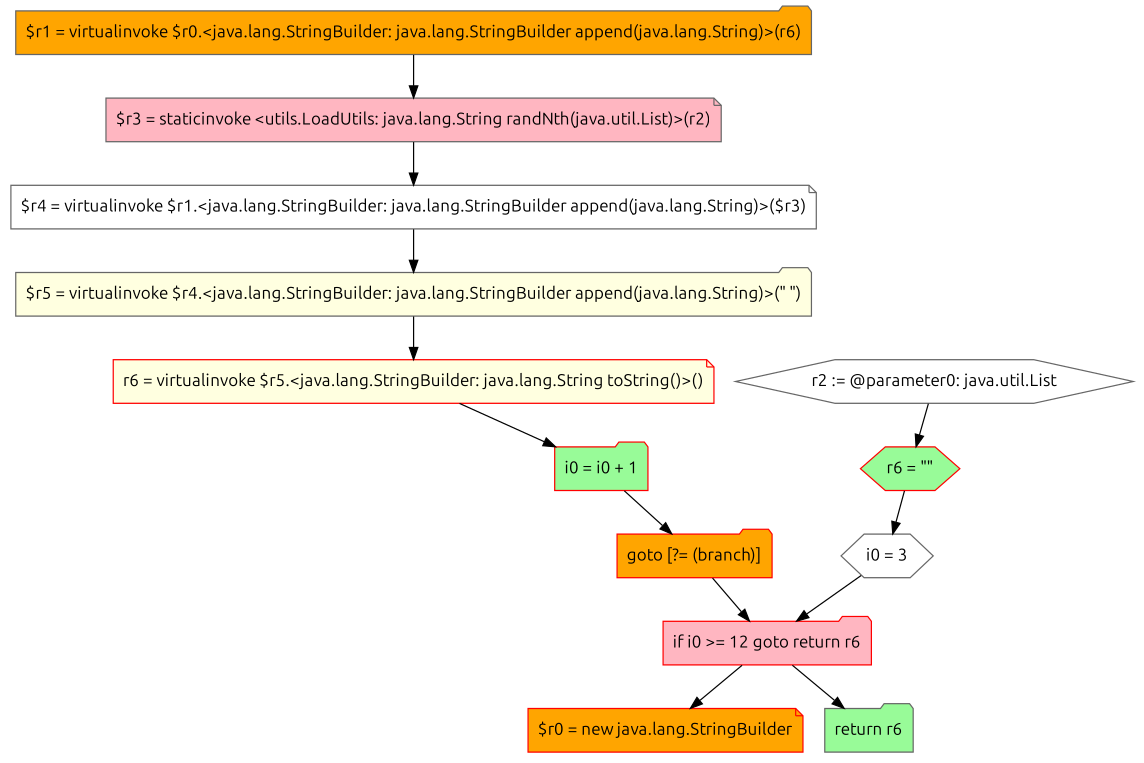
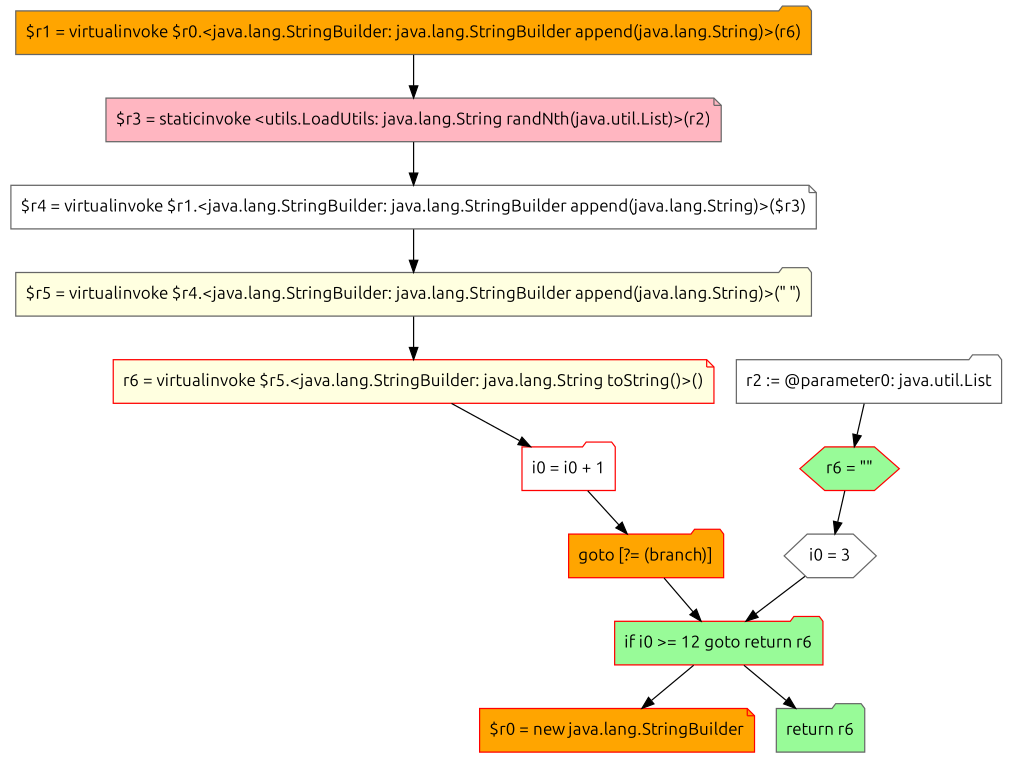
node "r2 := @parameter0: java.util.List": shape hexagon -> folder
node "i0 = i0 + 1": fillcolor palegreen -> white
node "if i0 >= 12 goto return r6": fillcolor lightpink -> palegreen
